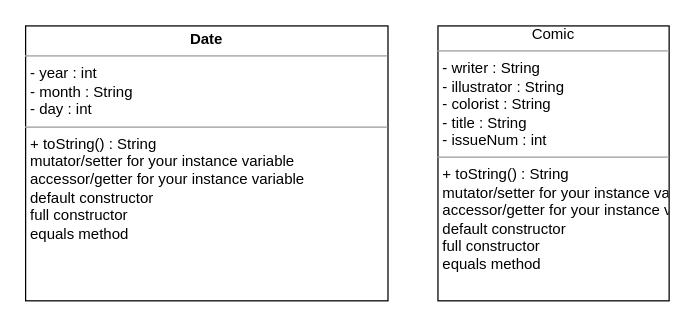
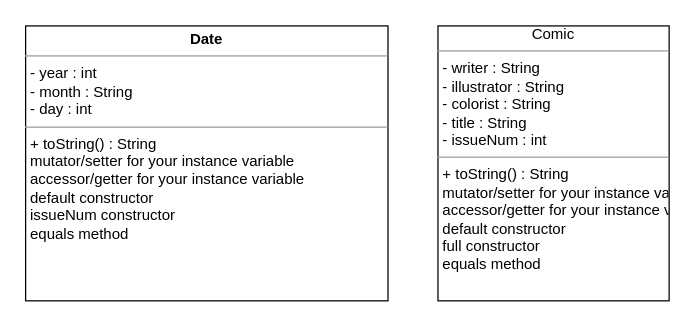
node "Date - year : int - month : String - day : int + toString() : String mutator/setter for your instance variable accessor/getter for your instance variable default constructor full constructor equals method": label "Date - year : int - month : String - day : int + toString() : String mutator/setter for your instance variable accessor/getter for your instance variable default constructor full constructor equals method" -> "Date - year : int - month : String - day : int + toString() : String mutator/setter for your instance variable accessor/getter for your instance variable default constructor issueNum constructor equals method"
